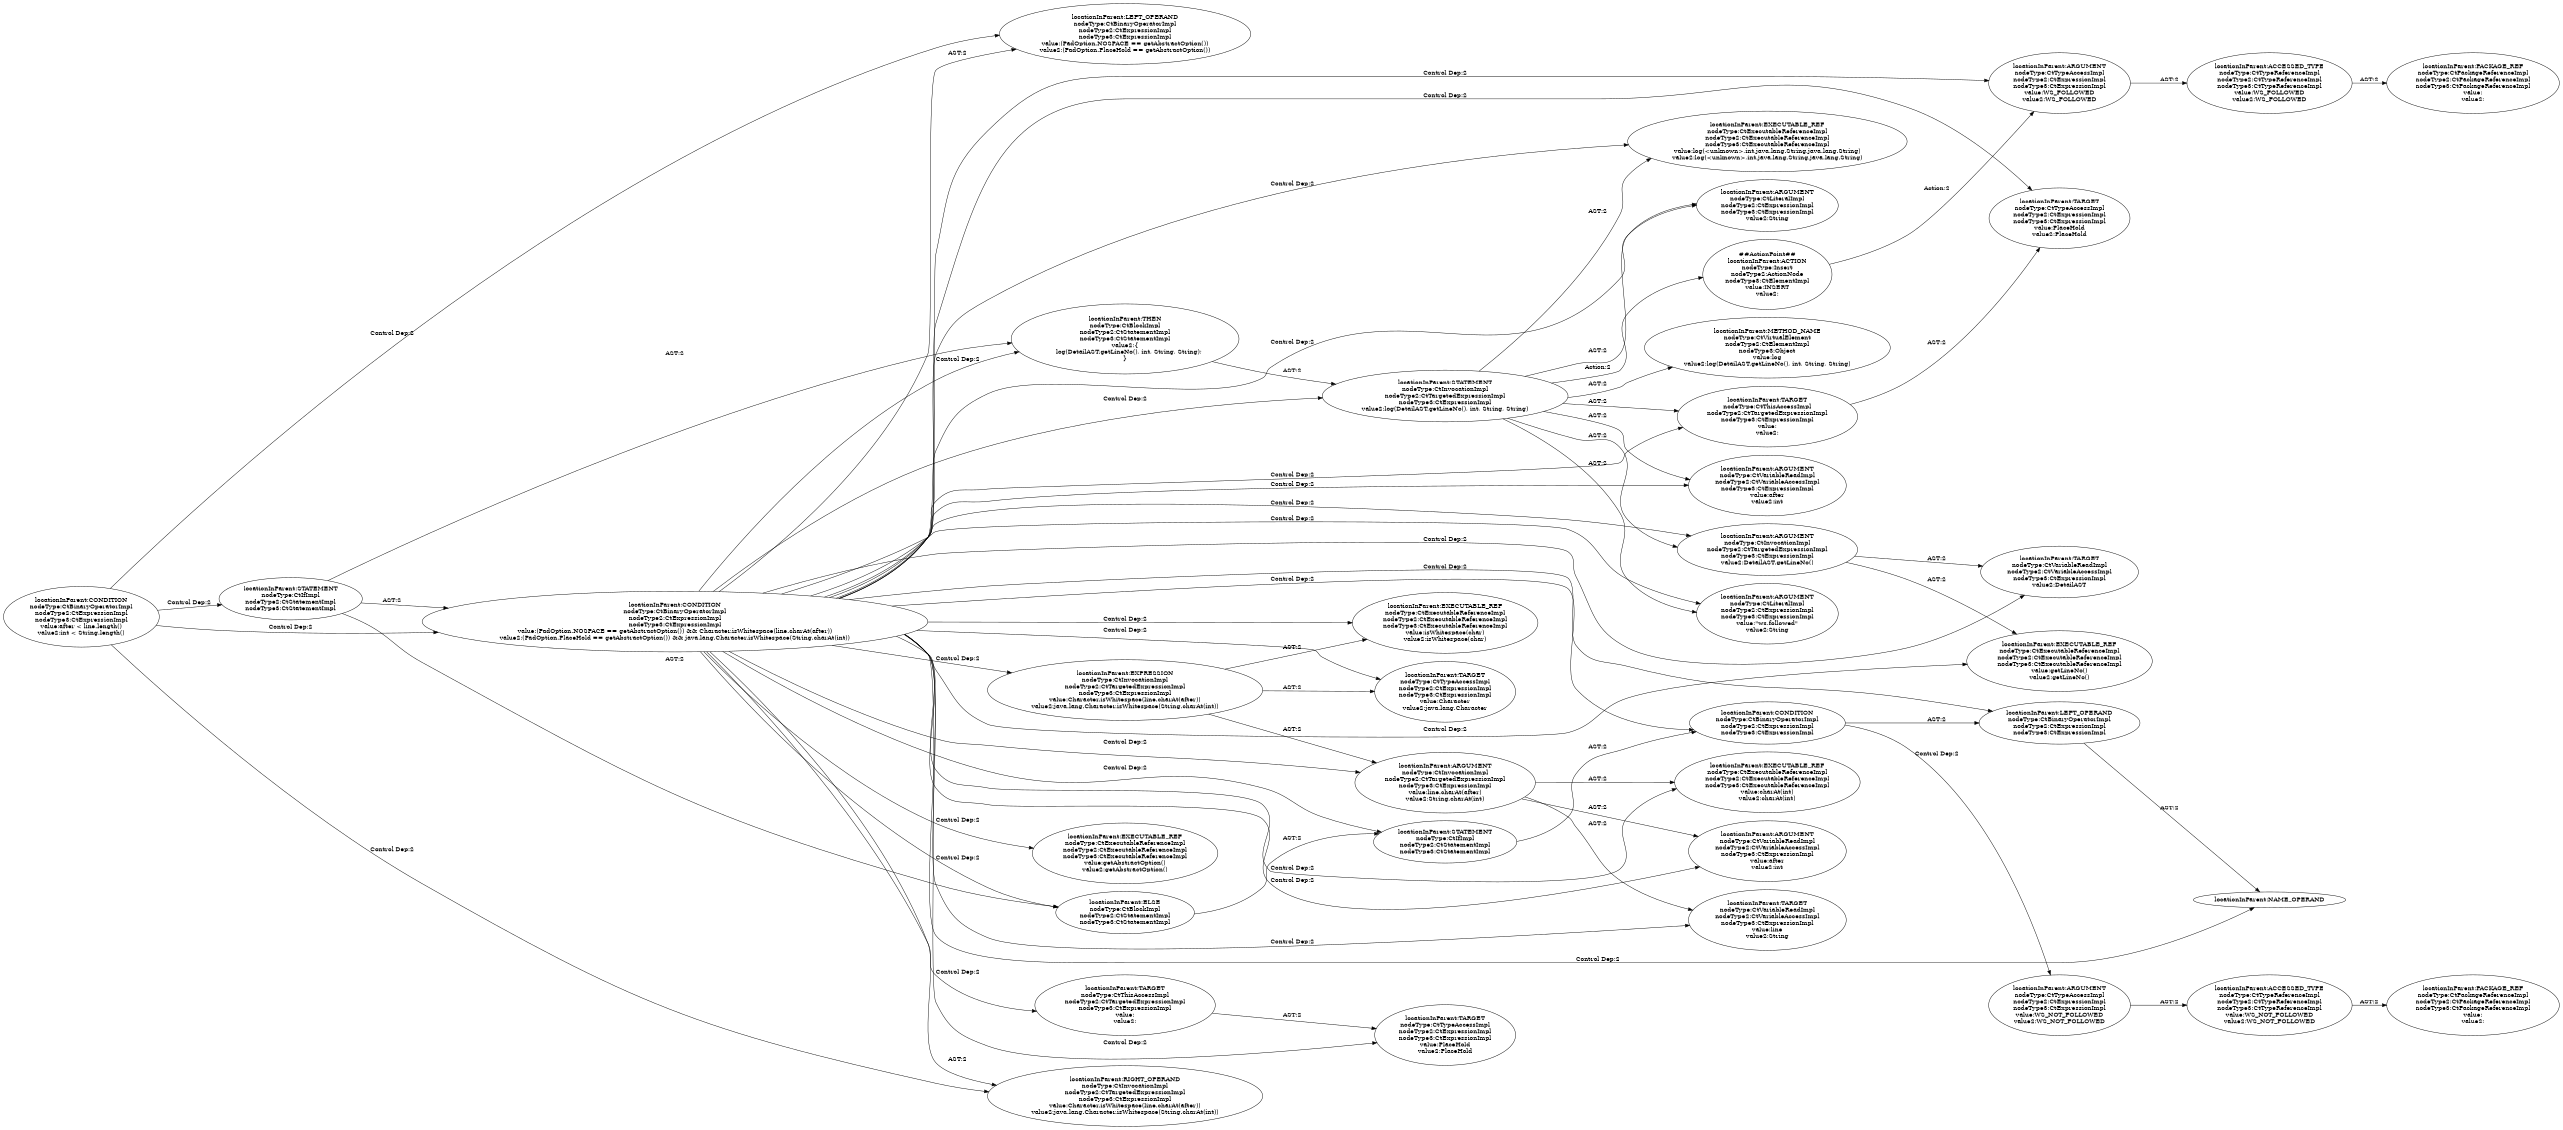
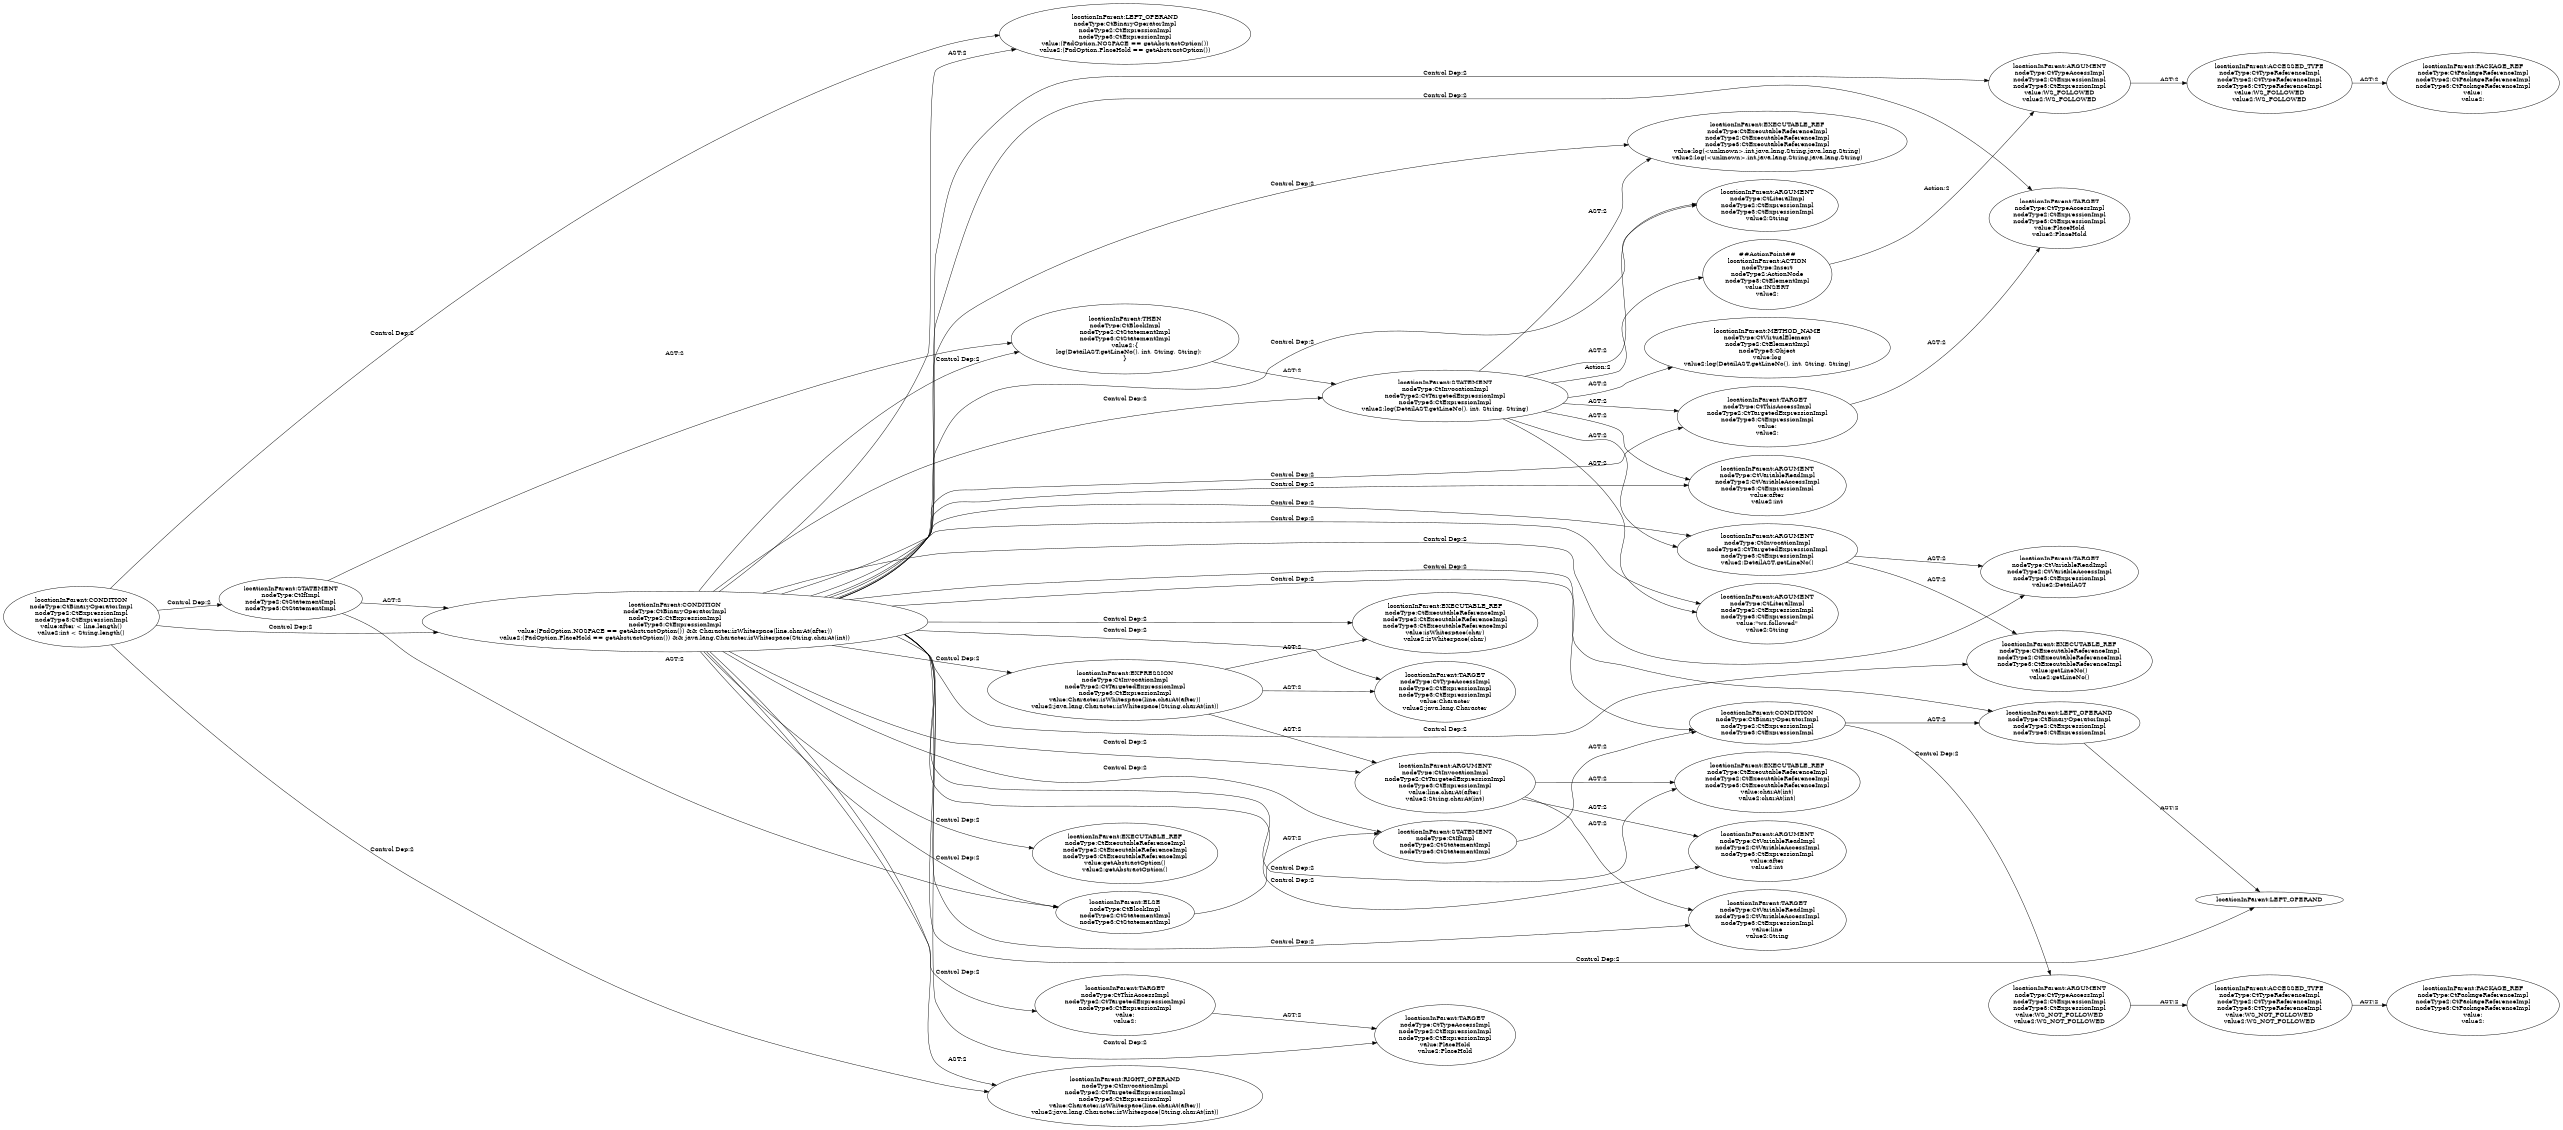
node "locationInParent:NAME_OPERAND": label "locationInParent:NAME_OPERAND" -> "locationInParent:LEFT_OPERAND"
